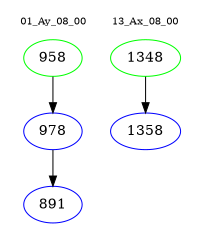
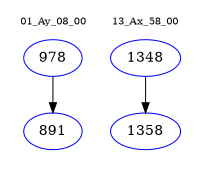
cluster "13_Ax_08_00": label "13_Ax_08_00" -> "13_Ax_58_00"
node "958": removed
node "1348": color green -> blue
